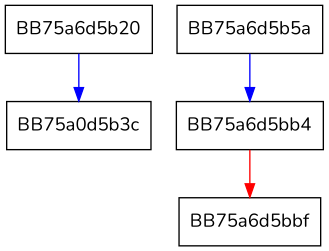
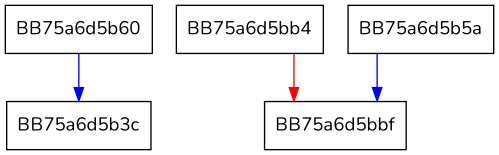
node "BB75a6d5b20": label "BB75a6d5b20" -> "BB75a6d5b60"
edge "BB75a6d5b5a" -> "BB75a6d5bb4": now "BB75a6d5b5a" -> "BB75a6d5bbf"
node "BB75a0d5b3c": label "BB75a0d5b3c" -> "BB75a6d5b3c"
